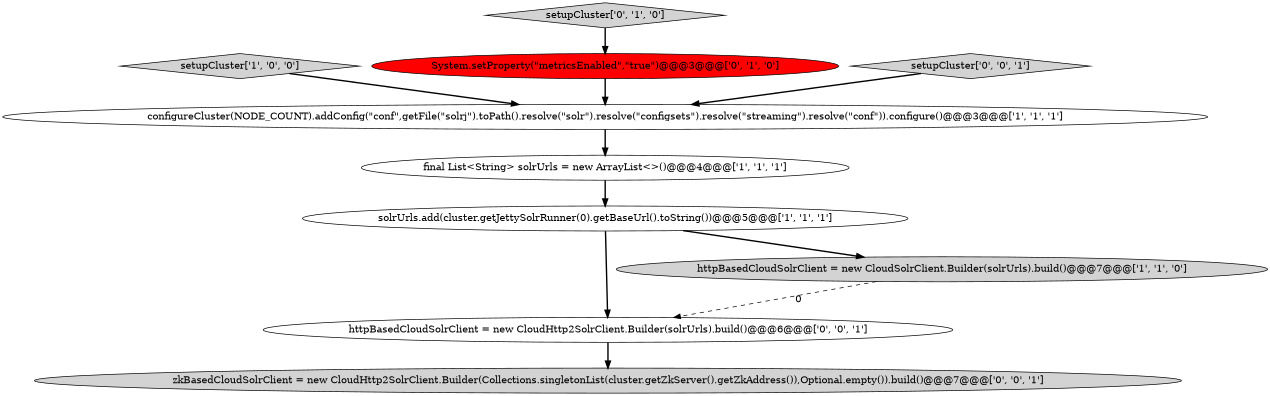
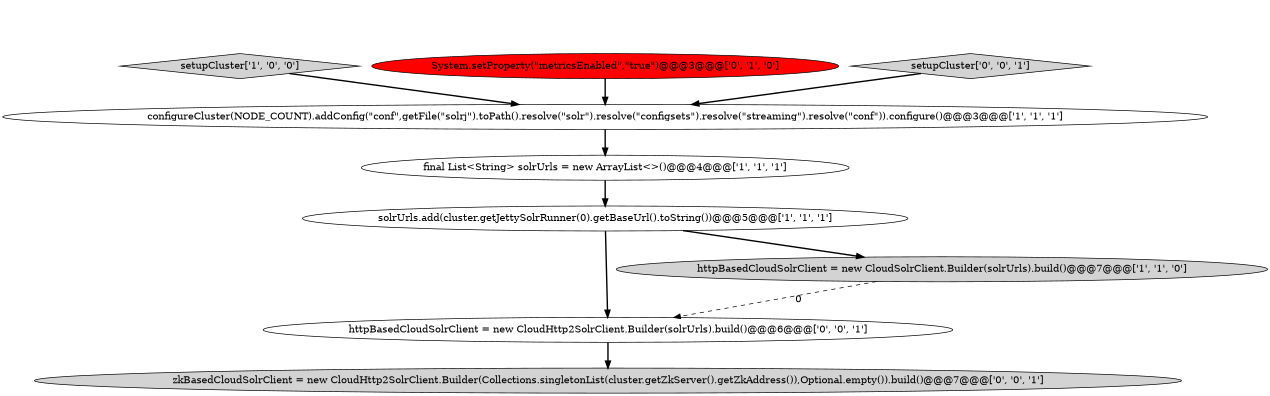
node "setupCluster['0', '1', '0']": removed
